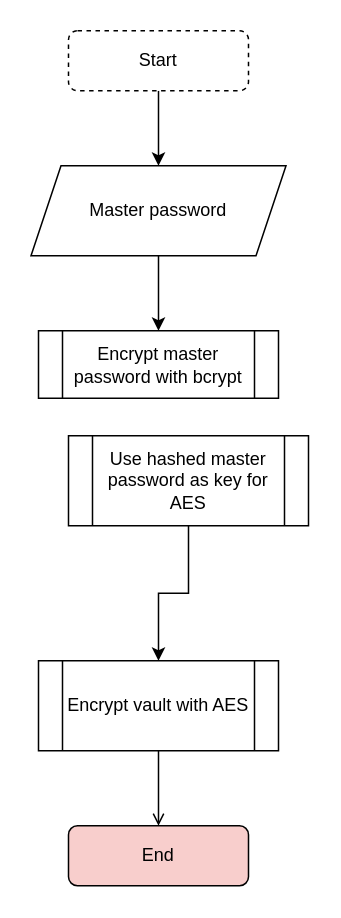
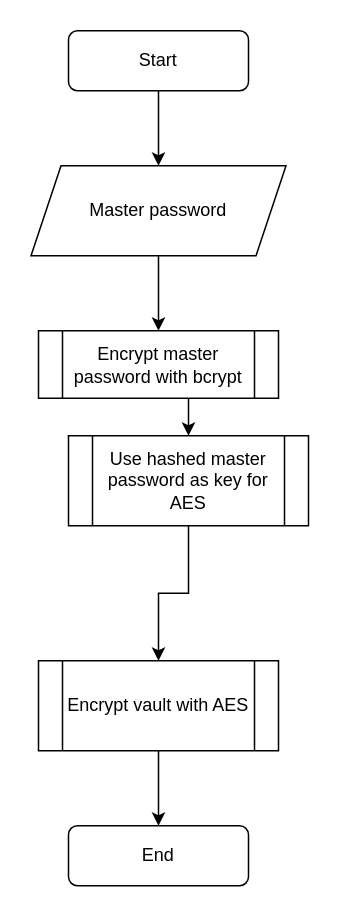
node "Start": style dashed -> solid
edge "Encrypt master password with bcrypt" -> "Use hashed master password as key for AES": added
edge "Encrypt vault with AES" -> "End": arrowhead open -> classic
node "End": fillcolor #f8cecc -> #ffffff
